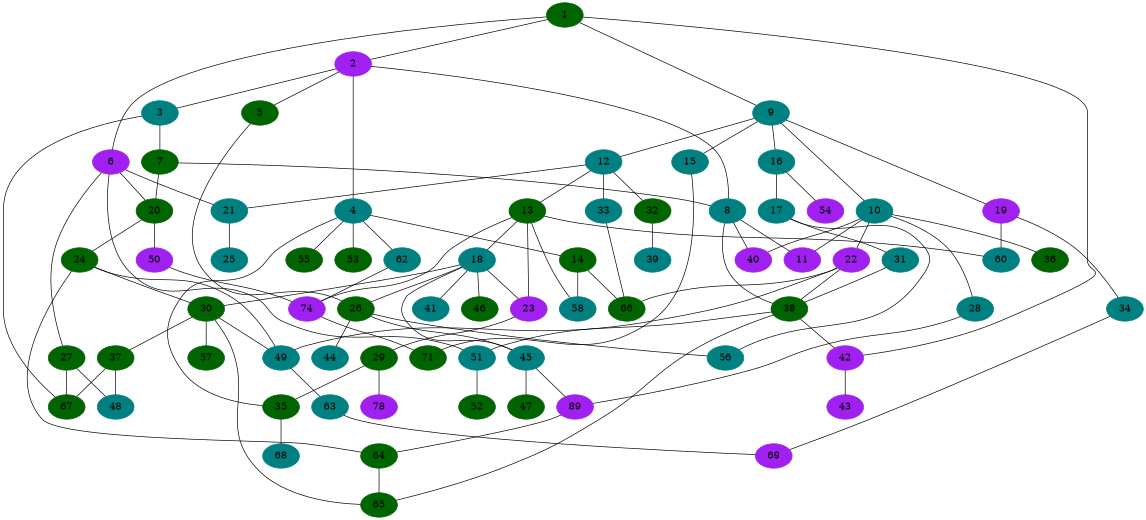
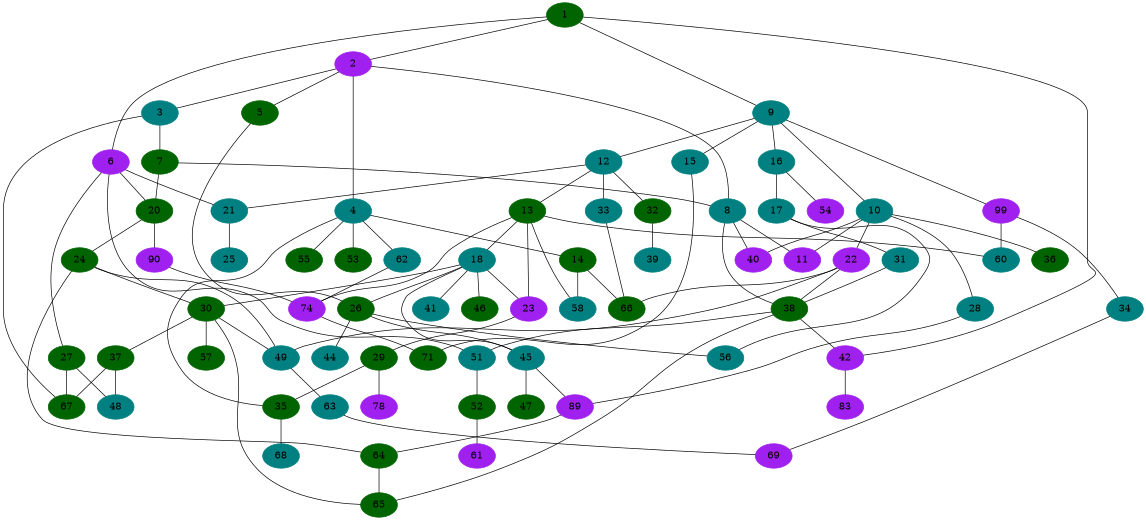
node "19": label "19" -> "99"
node "50": label "50" -> "90"
node "43": label "43" -> "83"
node "61": added
